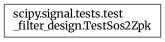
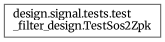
node "scipy.signal.tests.test _filter_design.TestSos2Zpk": label "scipy.signal.tests.test _filter_design.TestSos2Zpk" -> "design.signal.tests.test _filter_design.TestSos2Zpk"
